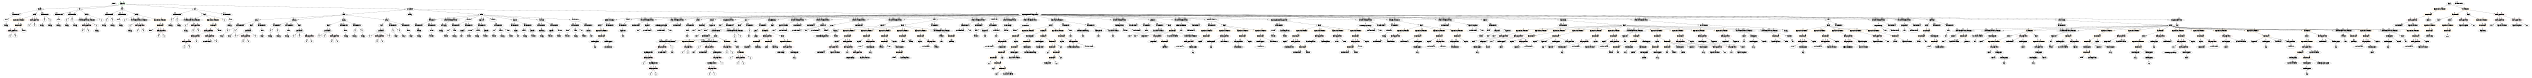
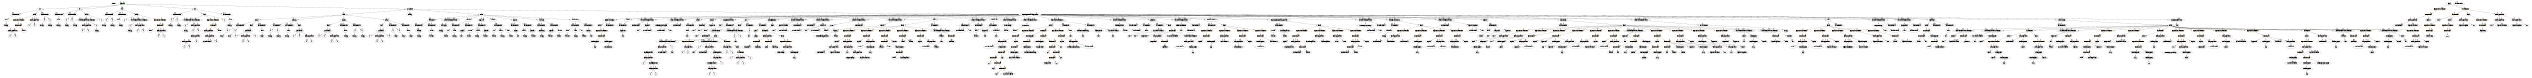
node "keccak": label "keccak" -> "sub"
